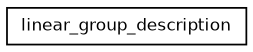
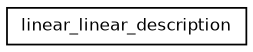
node "linear_group_description": label "linear_group_description" -> "linear_linear_description"
